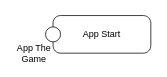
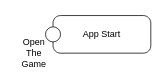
node "App The Game": label "App The Game" -> "Open The Game"
